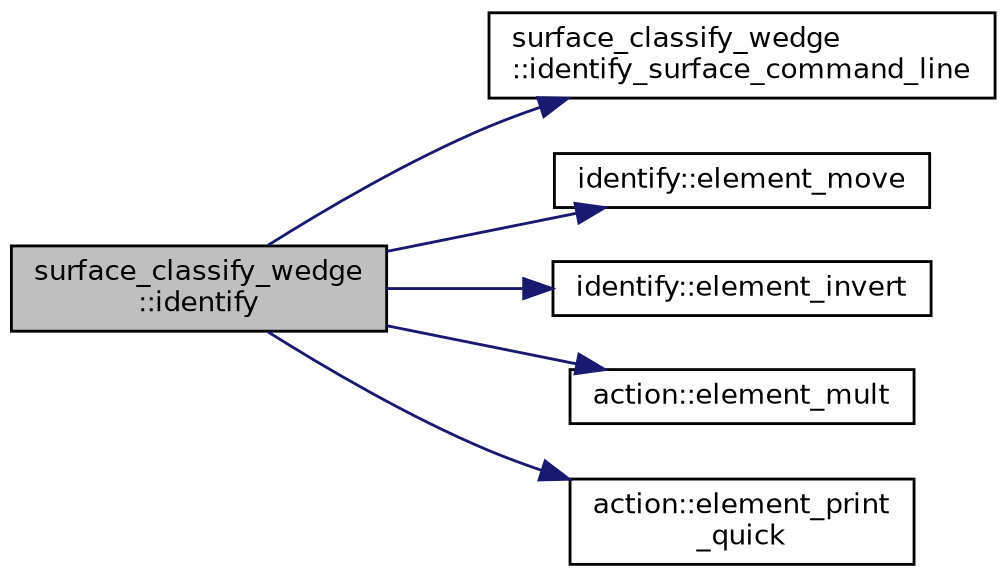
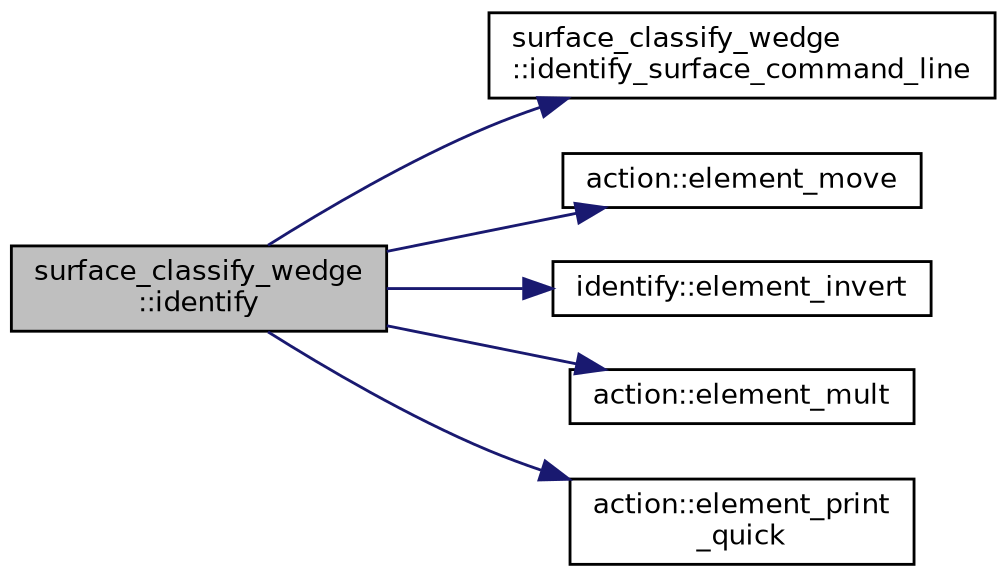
node "identify::element_move": label "identify::element_move" -> "action::element_move"
